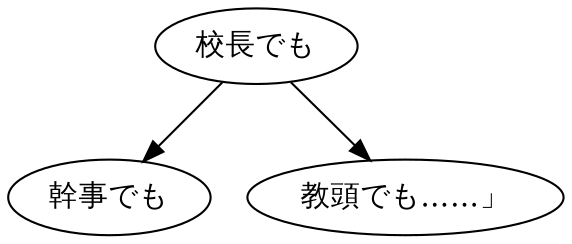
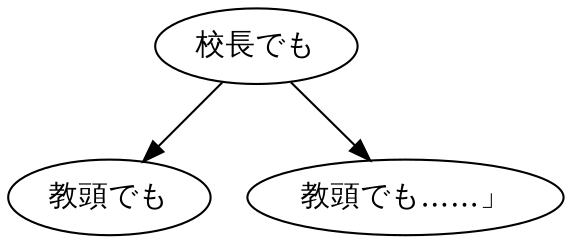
node "幹事でも": label "幹事でも" -> "教頭でも"
